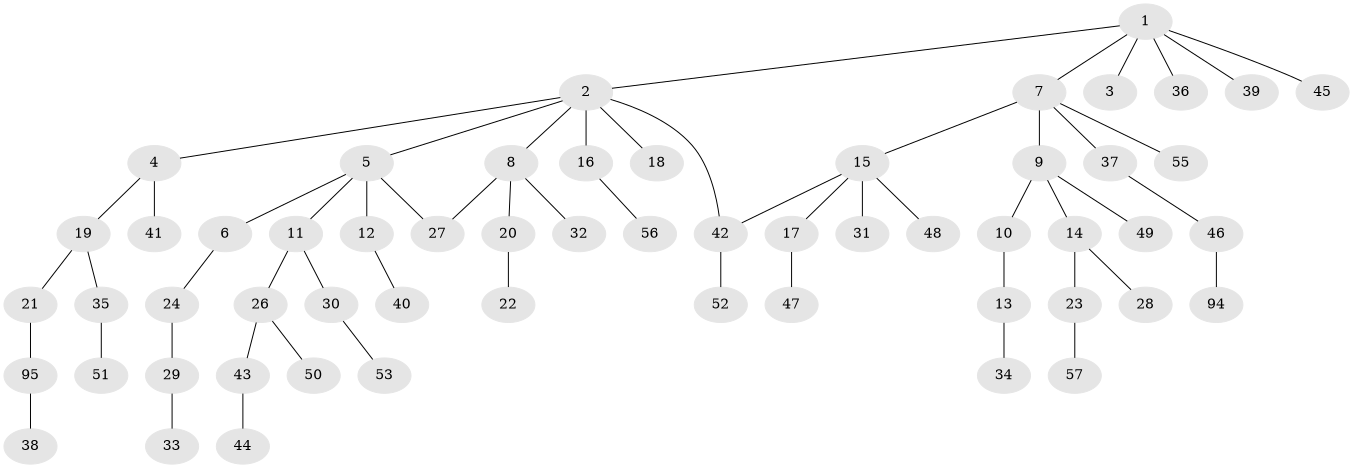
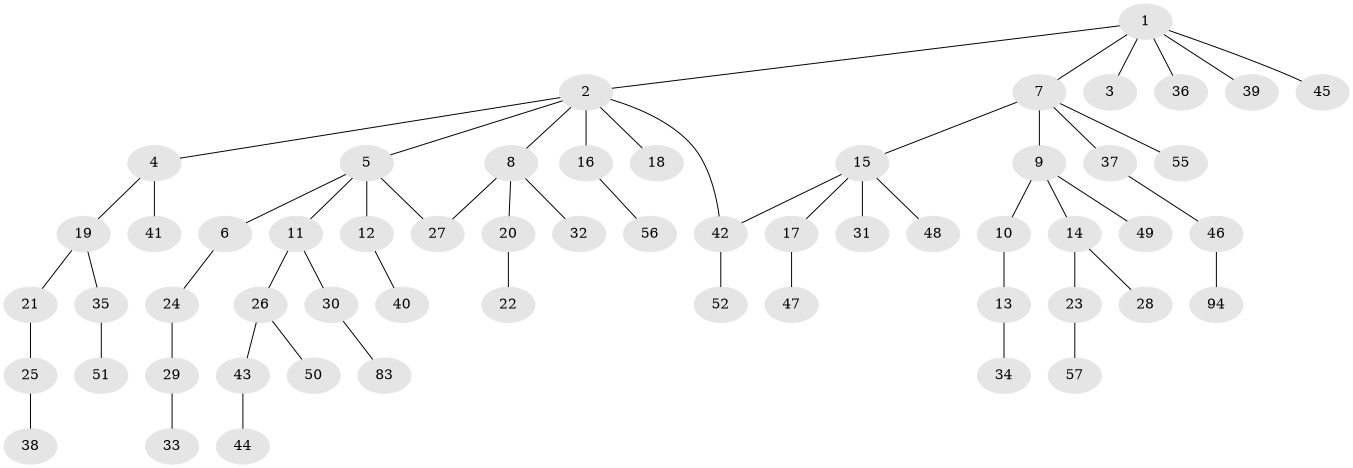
node "95": label "95" -> "25"
node "53": label "53" -> "83"
